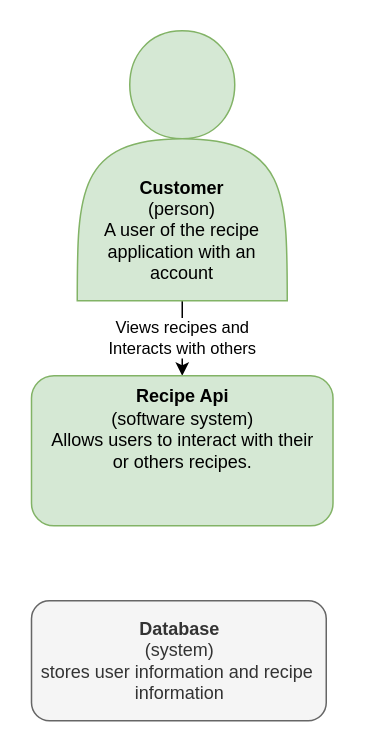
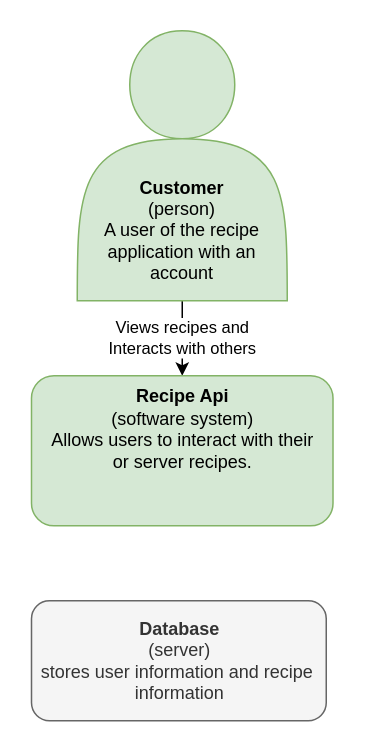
node "Recipe Api (software system) Allows users to interact with their or others recipes.": label "Recipe Api (software system) Allows users to interact with their or others recipes." -> "Recipe Api (software system) Allows users to interact with their or server recipes."
node "Database (system) stores user information and recipe information": label "Database (system) stores user information and recipe information" -> "Database (server) stores user information and recipe information"
